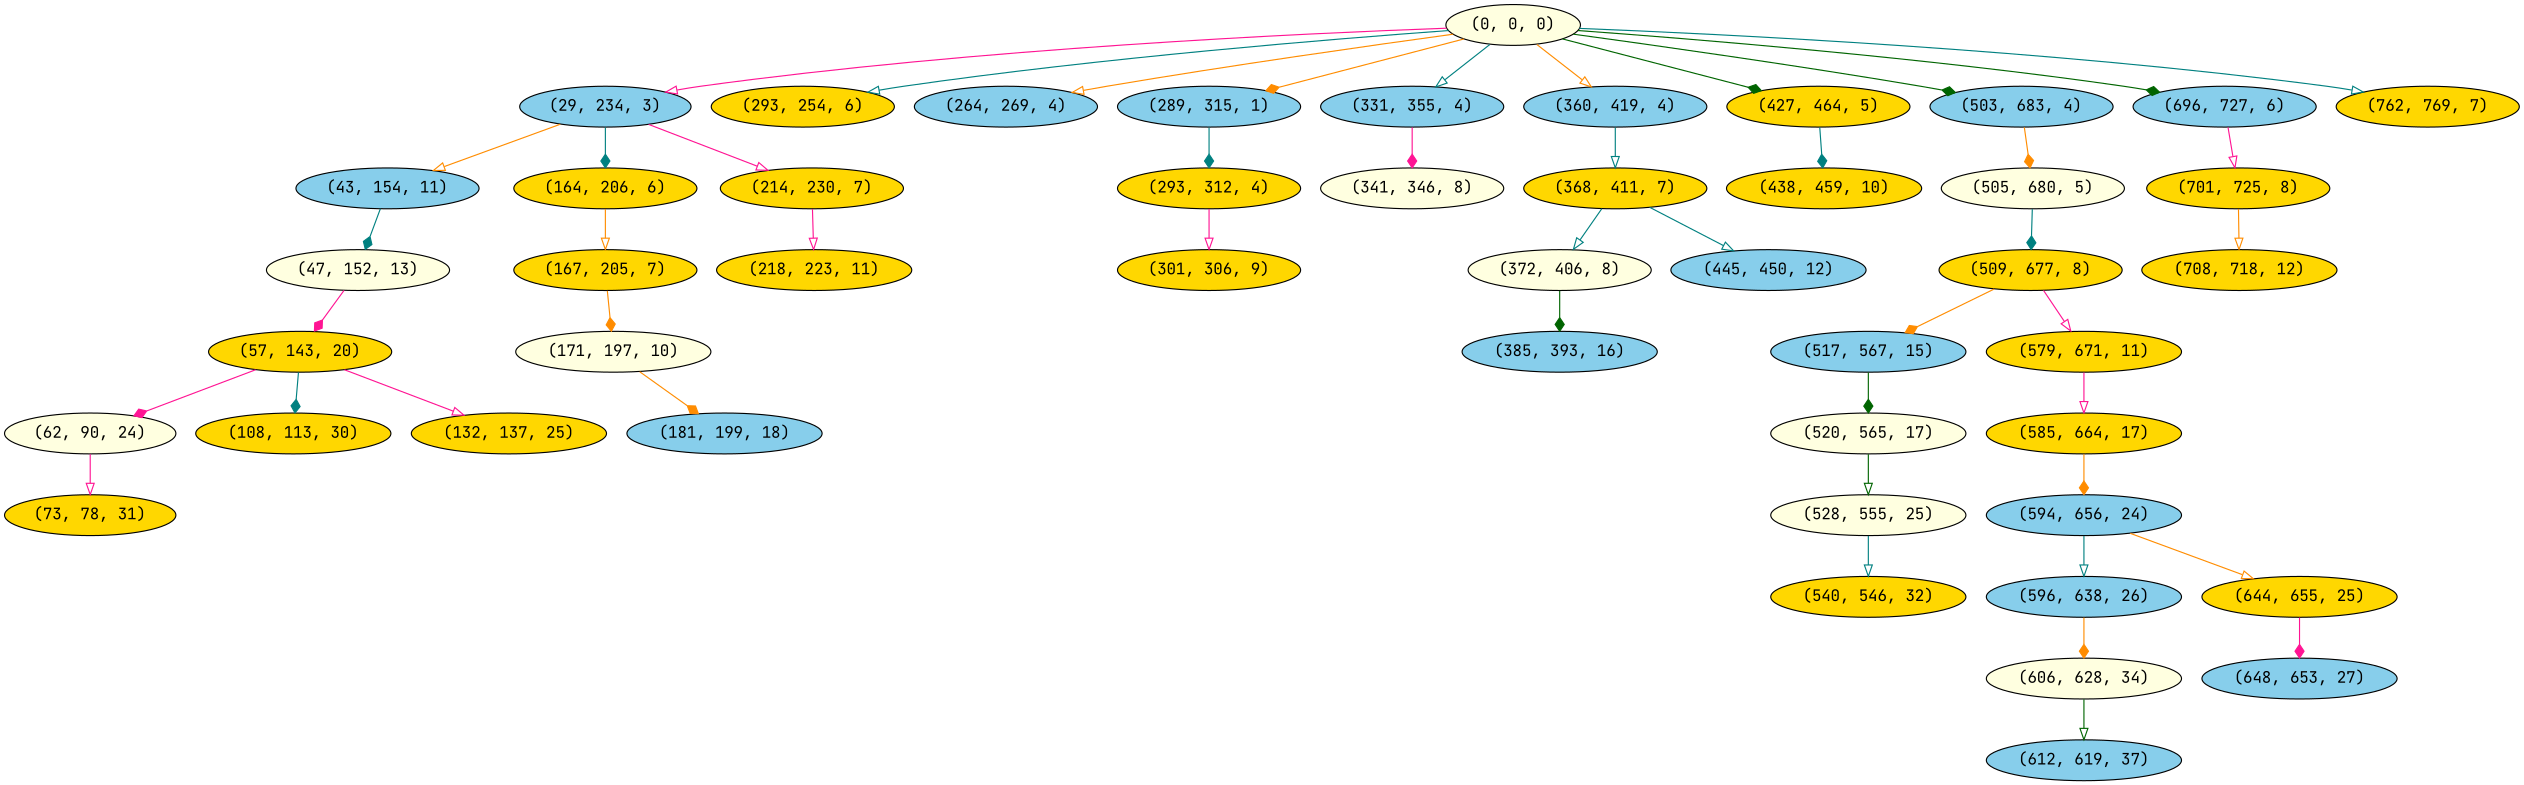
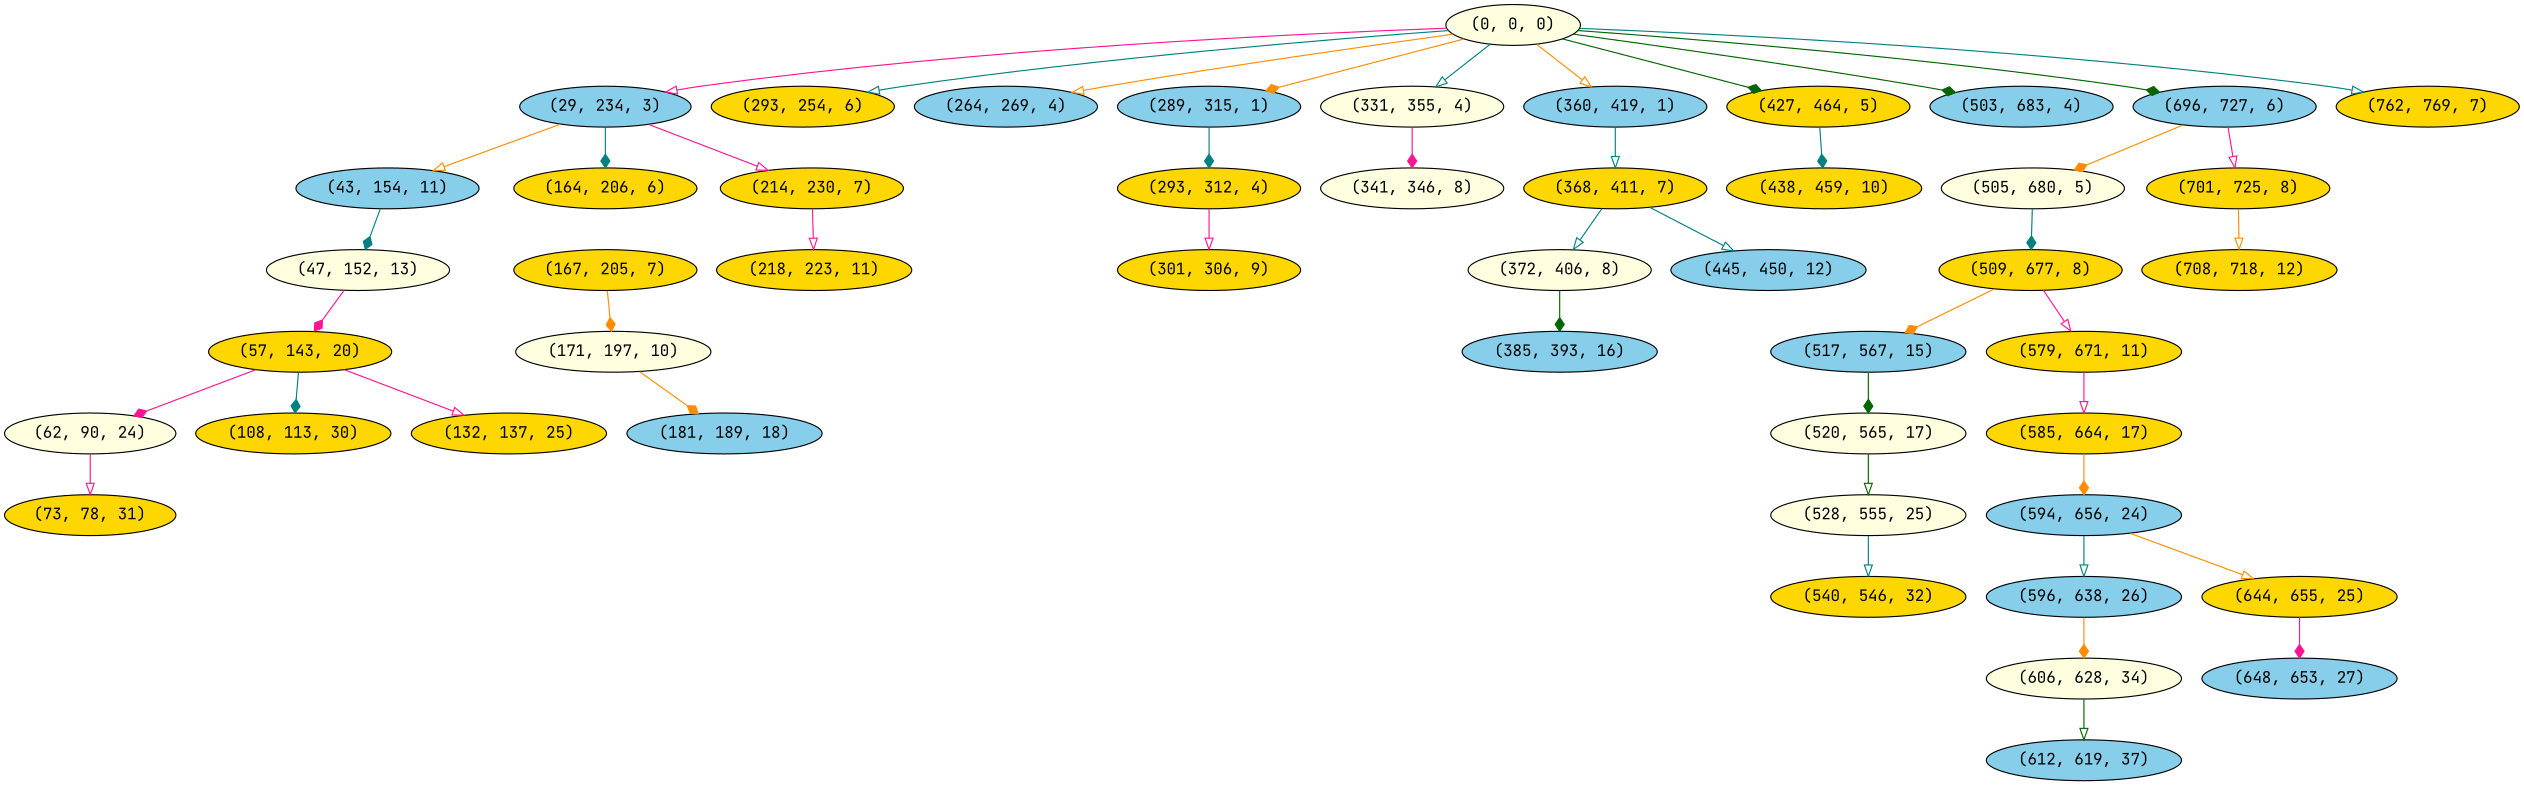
node "(331, 355, 4)": fillcolor skyblue -> lightyellow
node "(360, 419, 4)": label "(360, 419, 4)" -> "(360, 419, 1)"
edge "(503, 683, 4)" -> "(505, 680, 5)": now "(696, 727, 6)" -> "(505, 680, 5)"
edge "(164, 206, 6)" -> "(167, 205, 7)": removed
node "(181, 199, 18)": label "(181, 199, 18)" -> "(181, 189, 18)"
